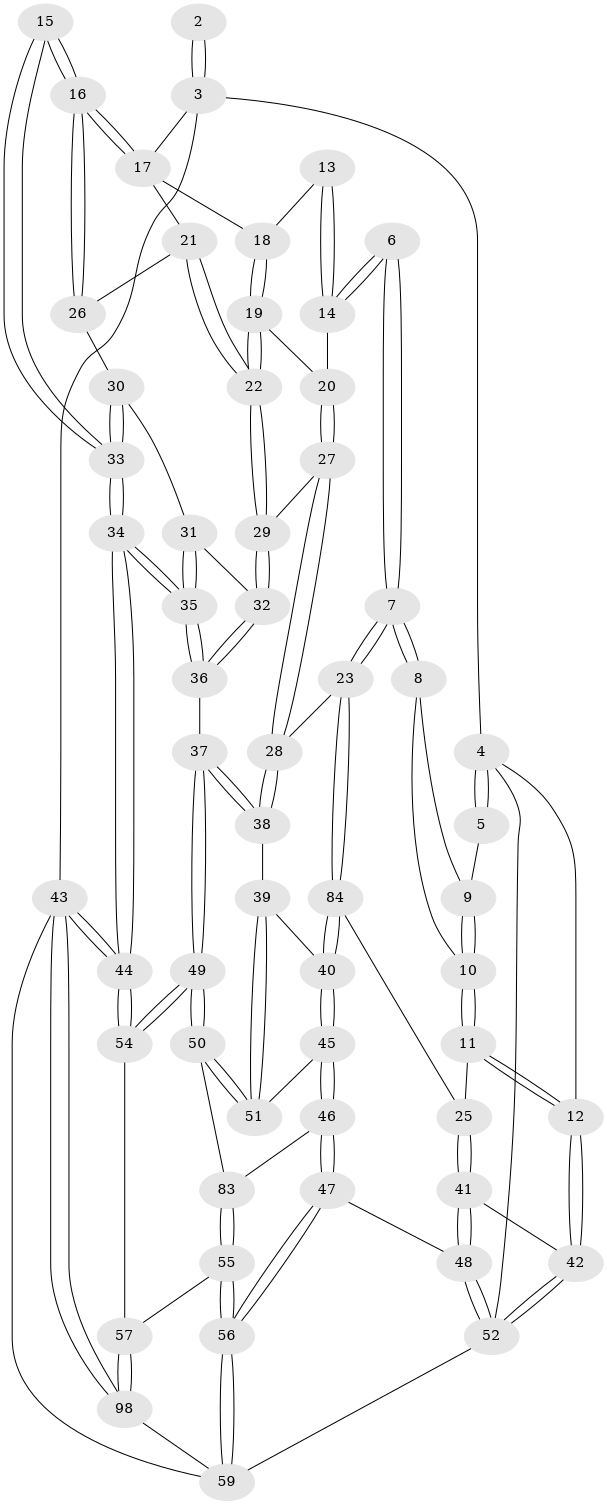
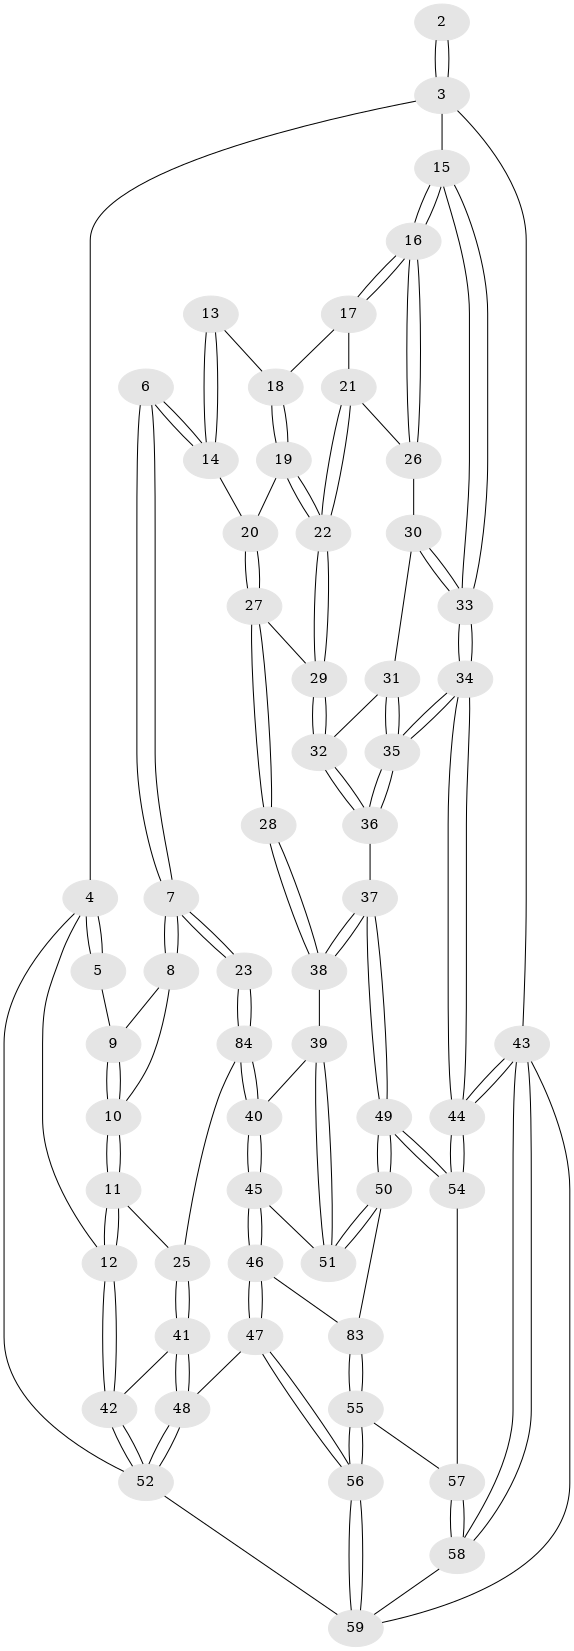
edge "3" -- "17": now "3" -- "15"
edge "23" -- "28": removed
node "98": label "98" -> "58"
